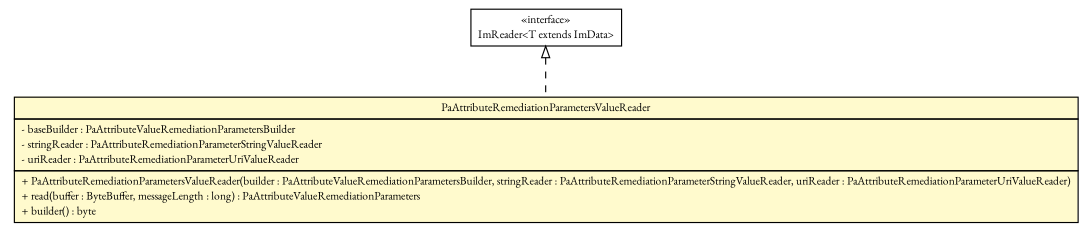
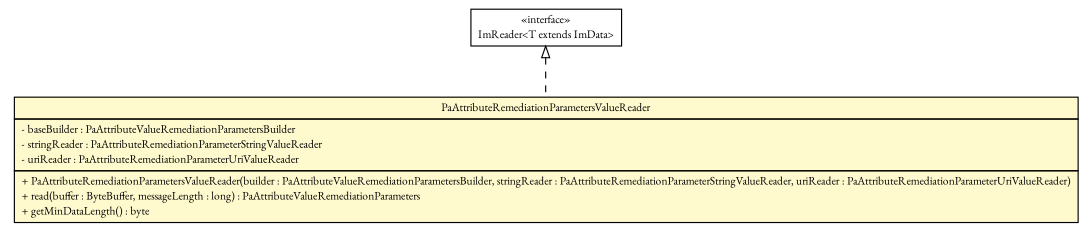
node "PaAttributeRemediationParametersValueReader": text "+ builder() : byte" -> "+ getMinDataLength() : byte"
